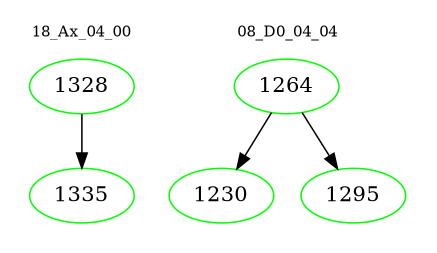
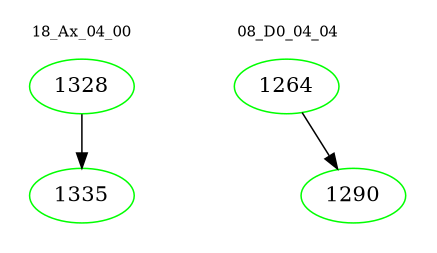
node "1230": removed
node "1295": label "1295" -> "1290"
